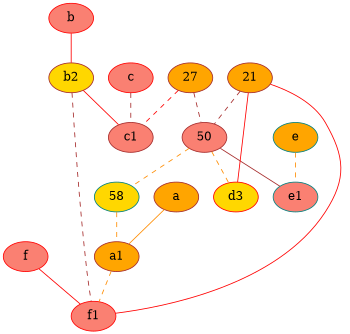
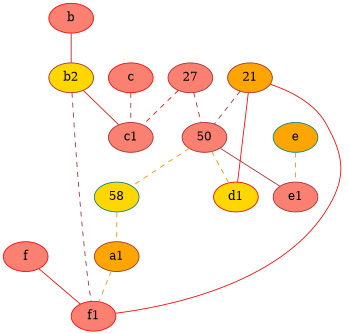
node "27": fillcolor orange -> salmon
node "a": removed
node "d3": label "d3" -> "d1"
node "e1": color teal -> brown
